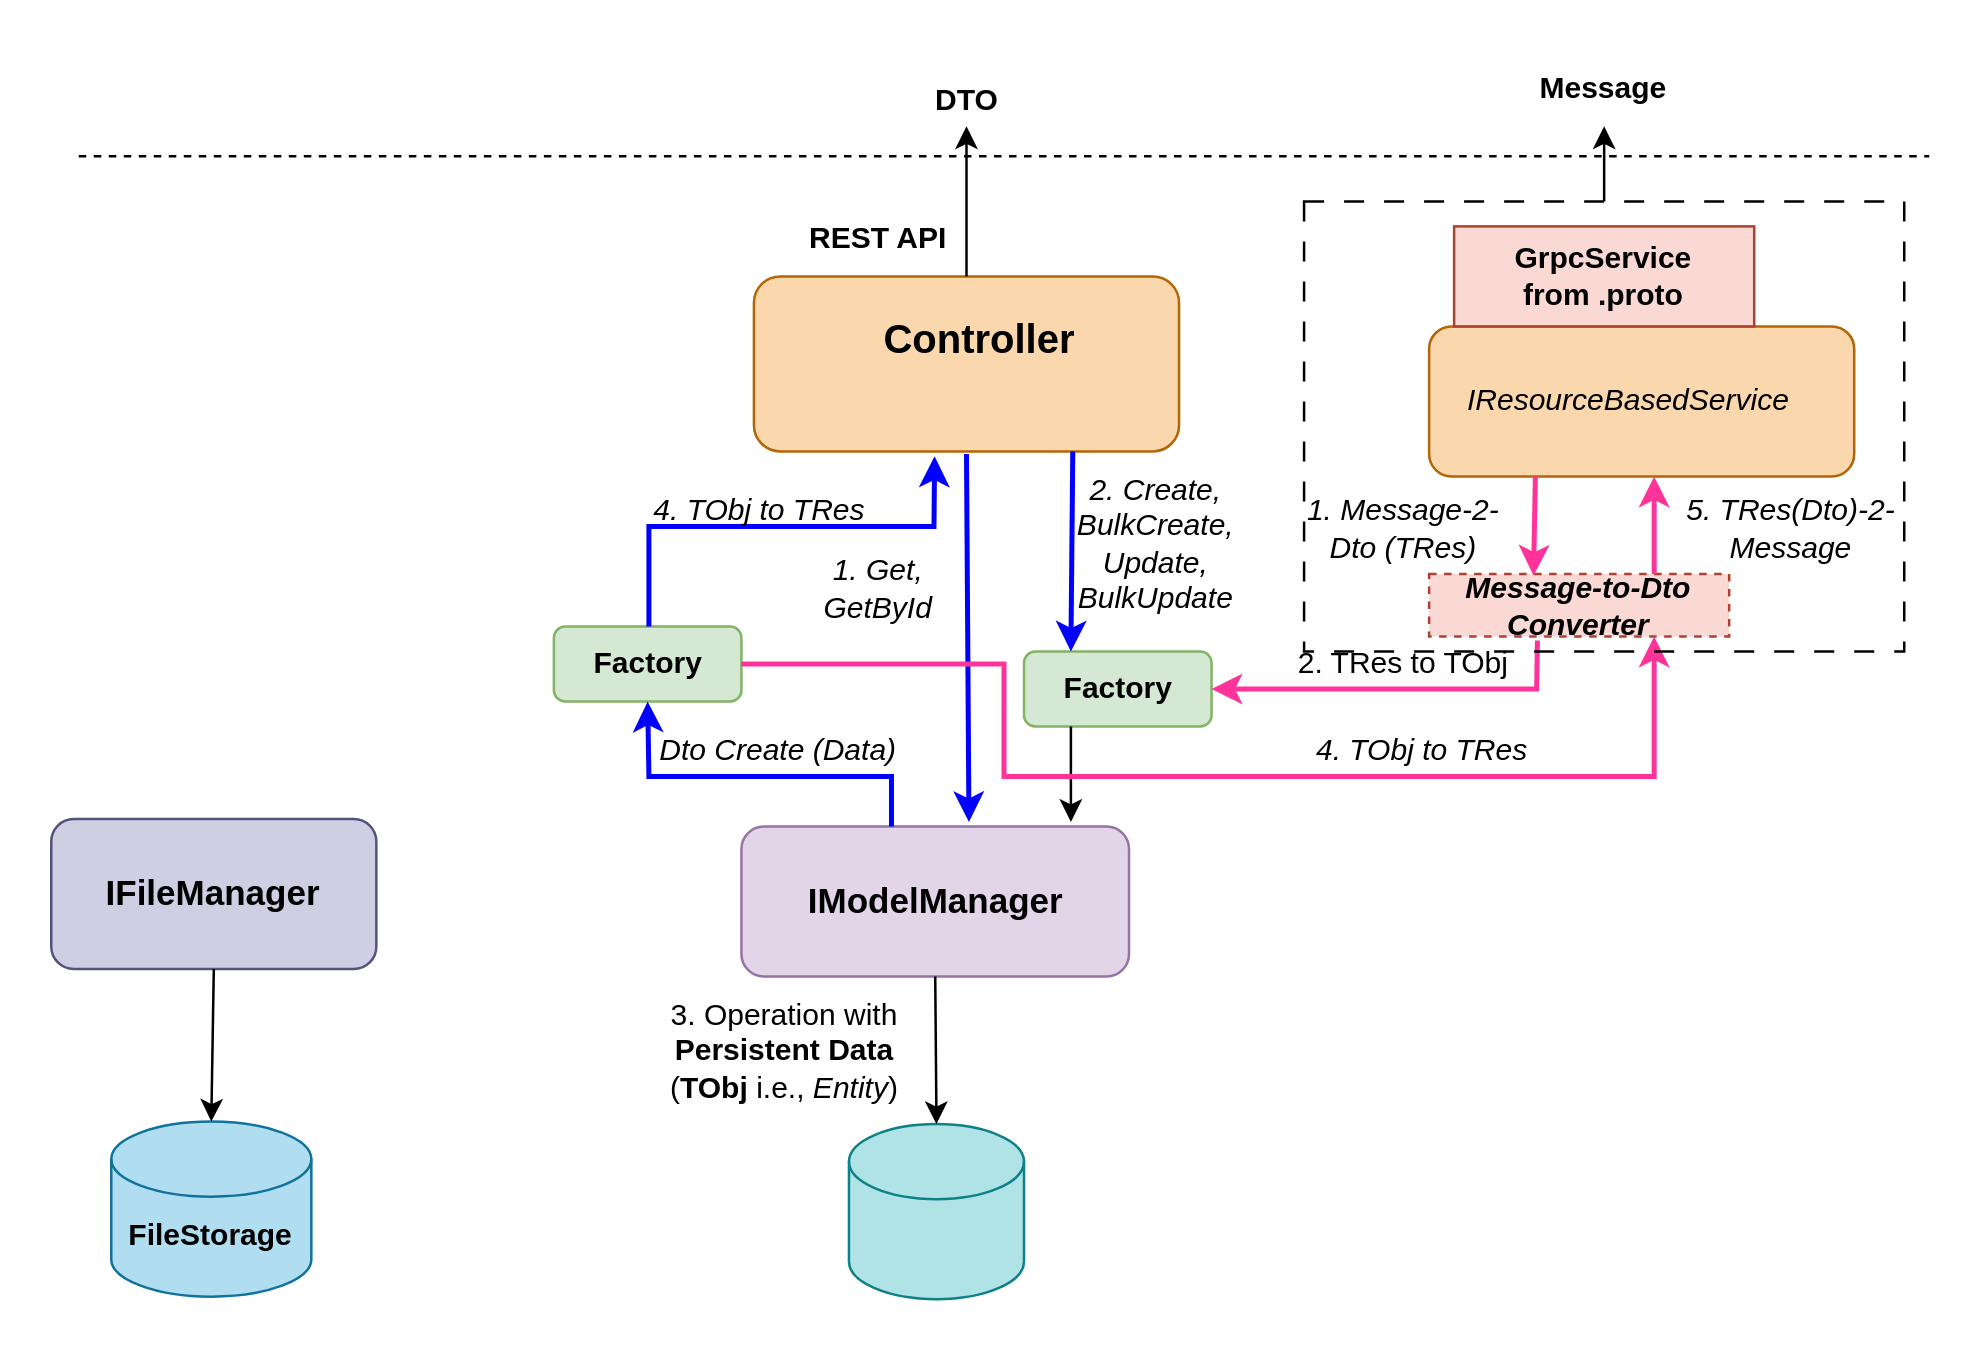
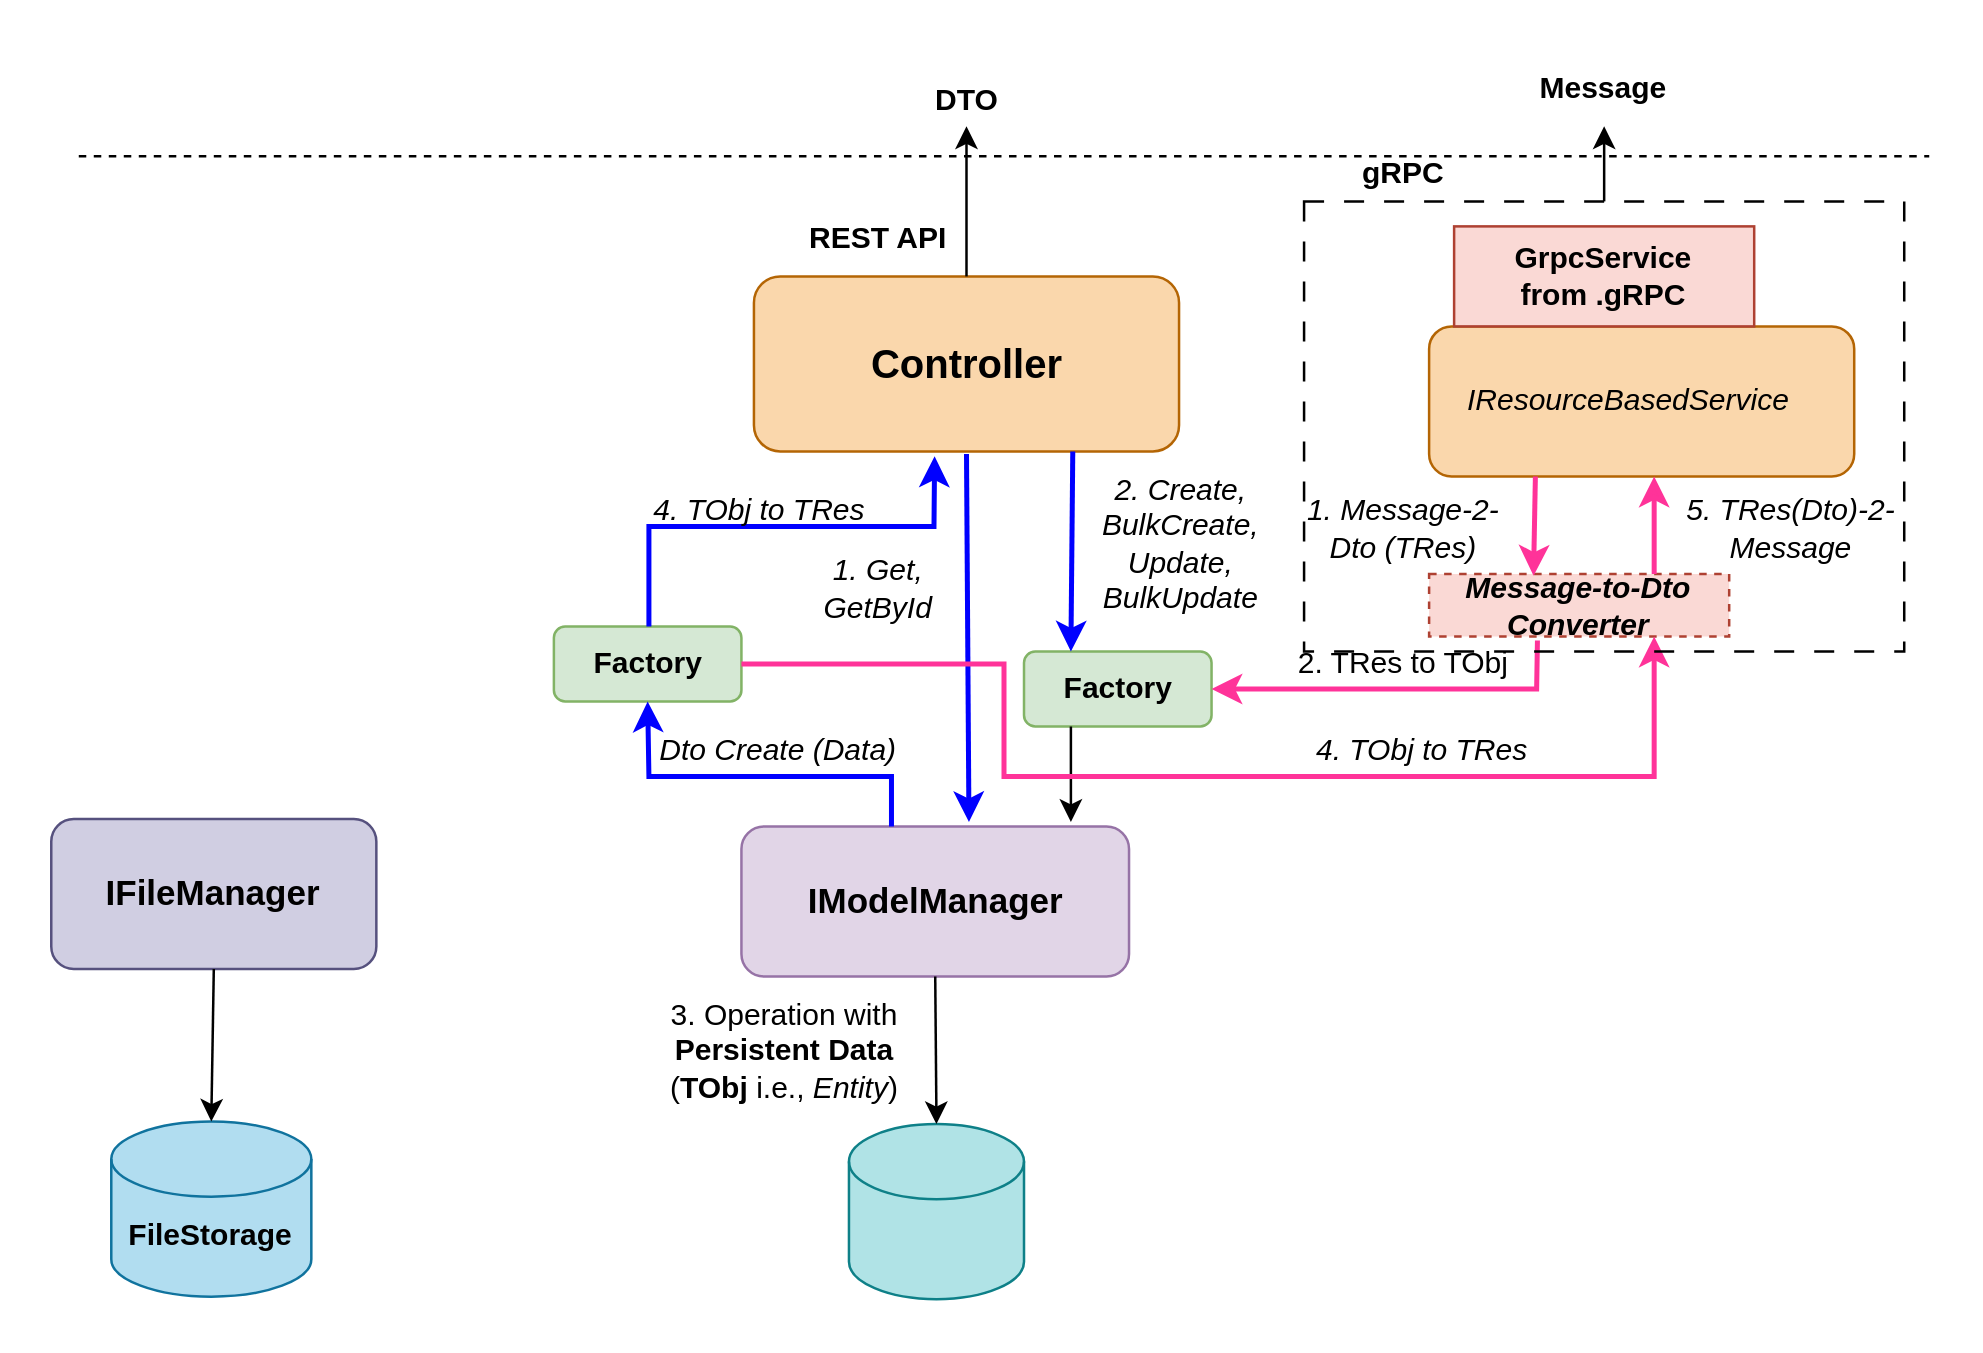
node "gRPC": added
node "GrpcService from .proto": label "GrpcService from .proto" -> "GrpcService from .gRPC"
node "Controller": moved (979, 339) -> (966, 364)
node "2. Create, BulkCreate, Update, BulkUpdate": moved (1156, 543) -> (1181, 543)
